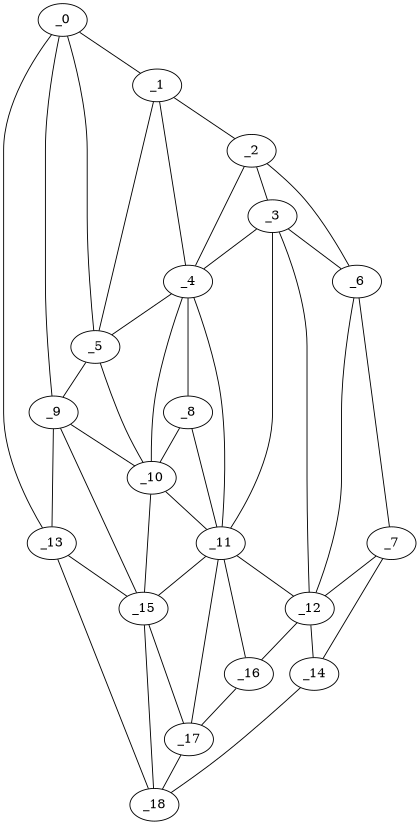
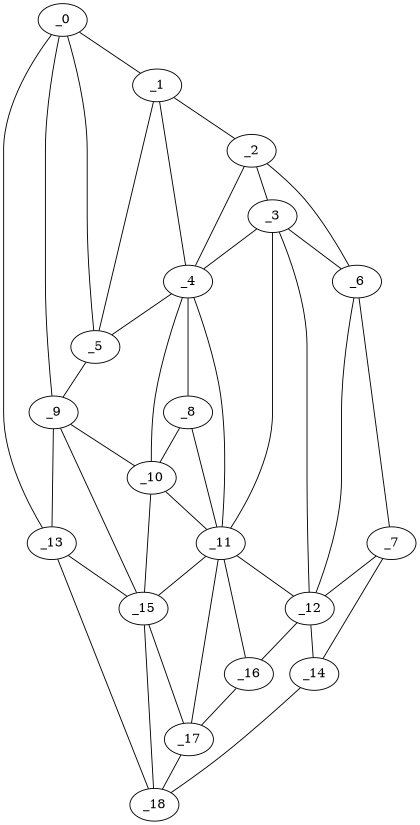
edge "_5" -- "_10": removed
